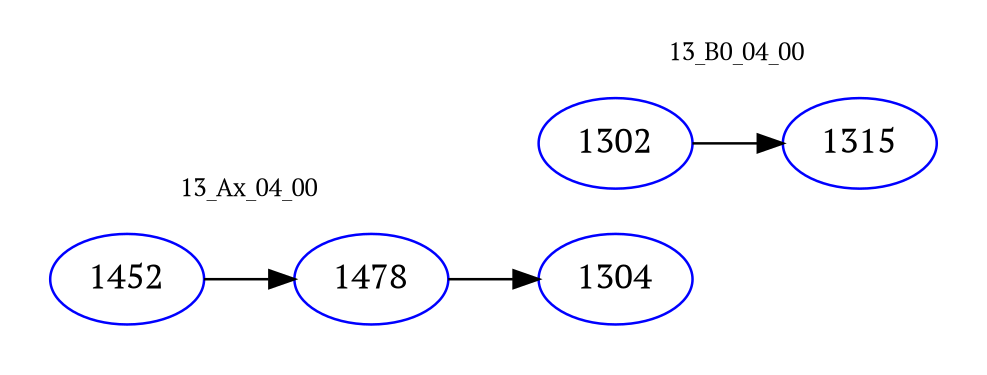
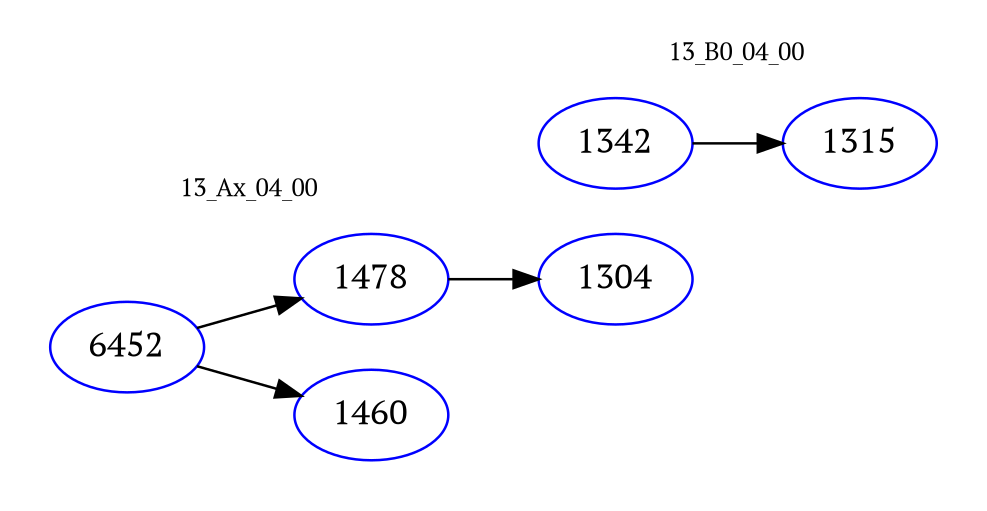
node "1302": label "1302" -> "1342"
node "1452": label "1452" -> "6452"
node "1460": added
